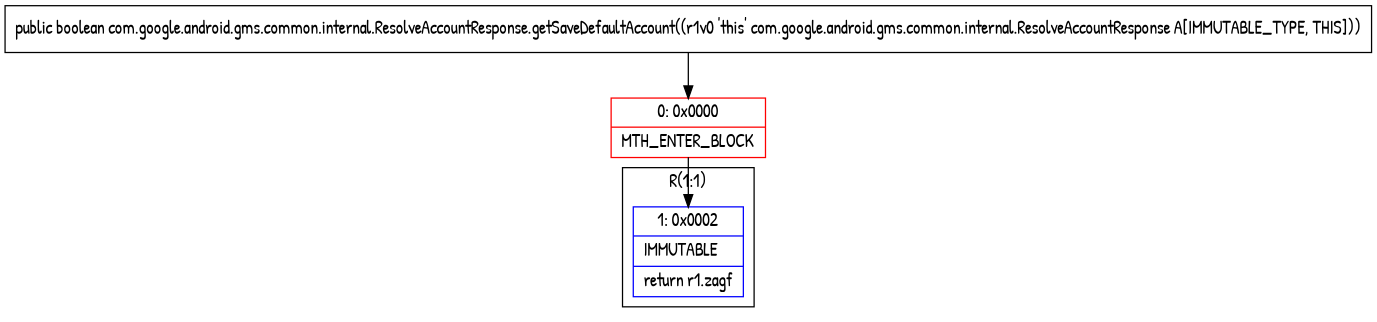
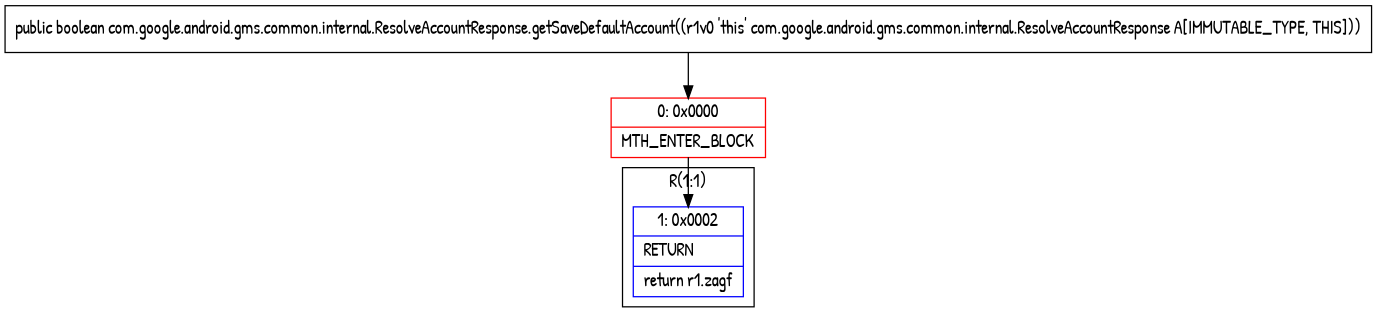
node "1: 0x0002": text "IMMUTABLE" -> "RETURN"
